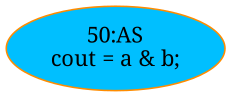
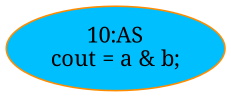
node "50:AS cout = a & b;": label "50:AS cout = a & b;" -> "10:AS cout = a & b;"
